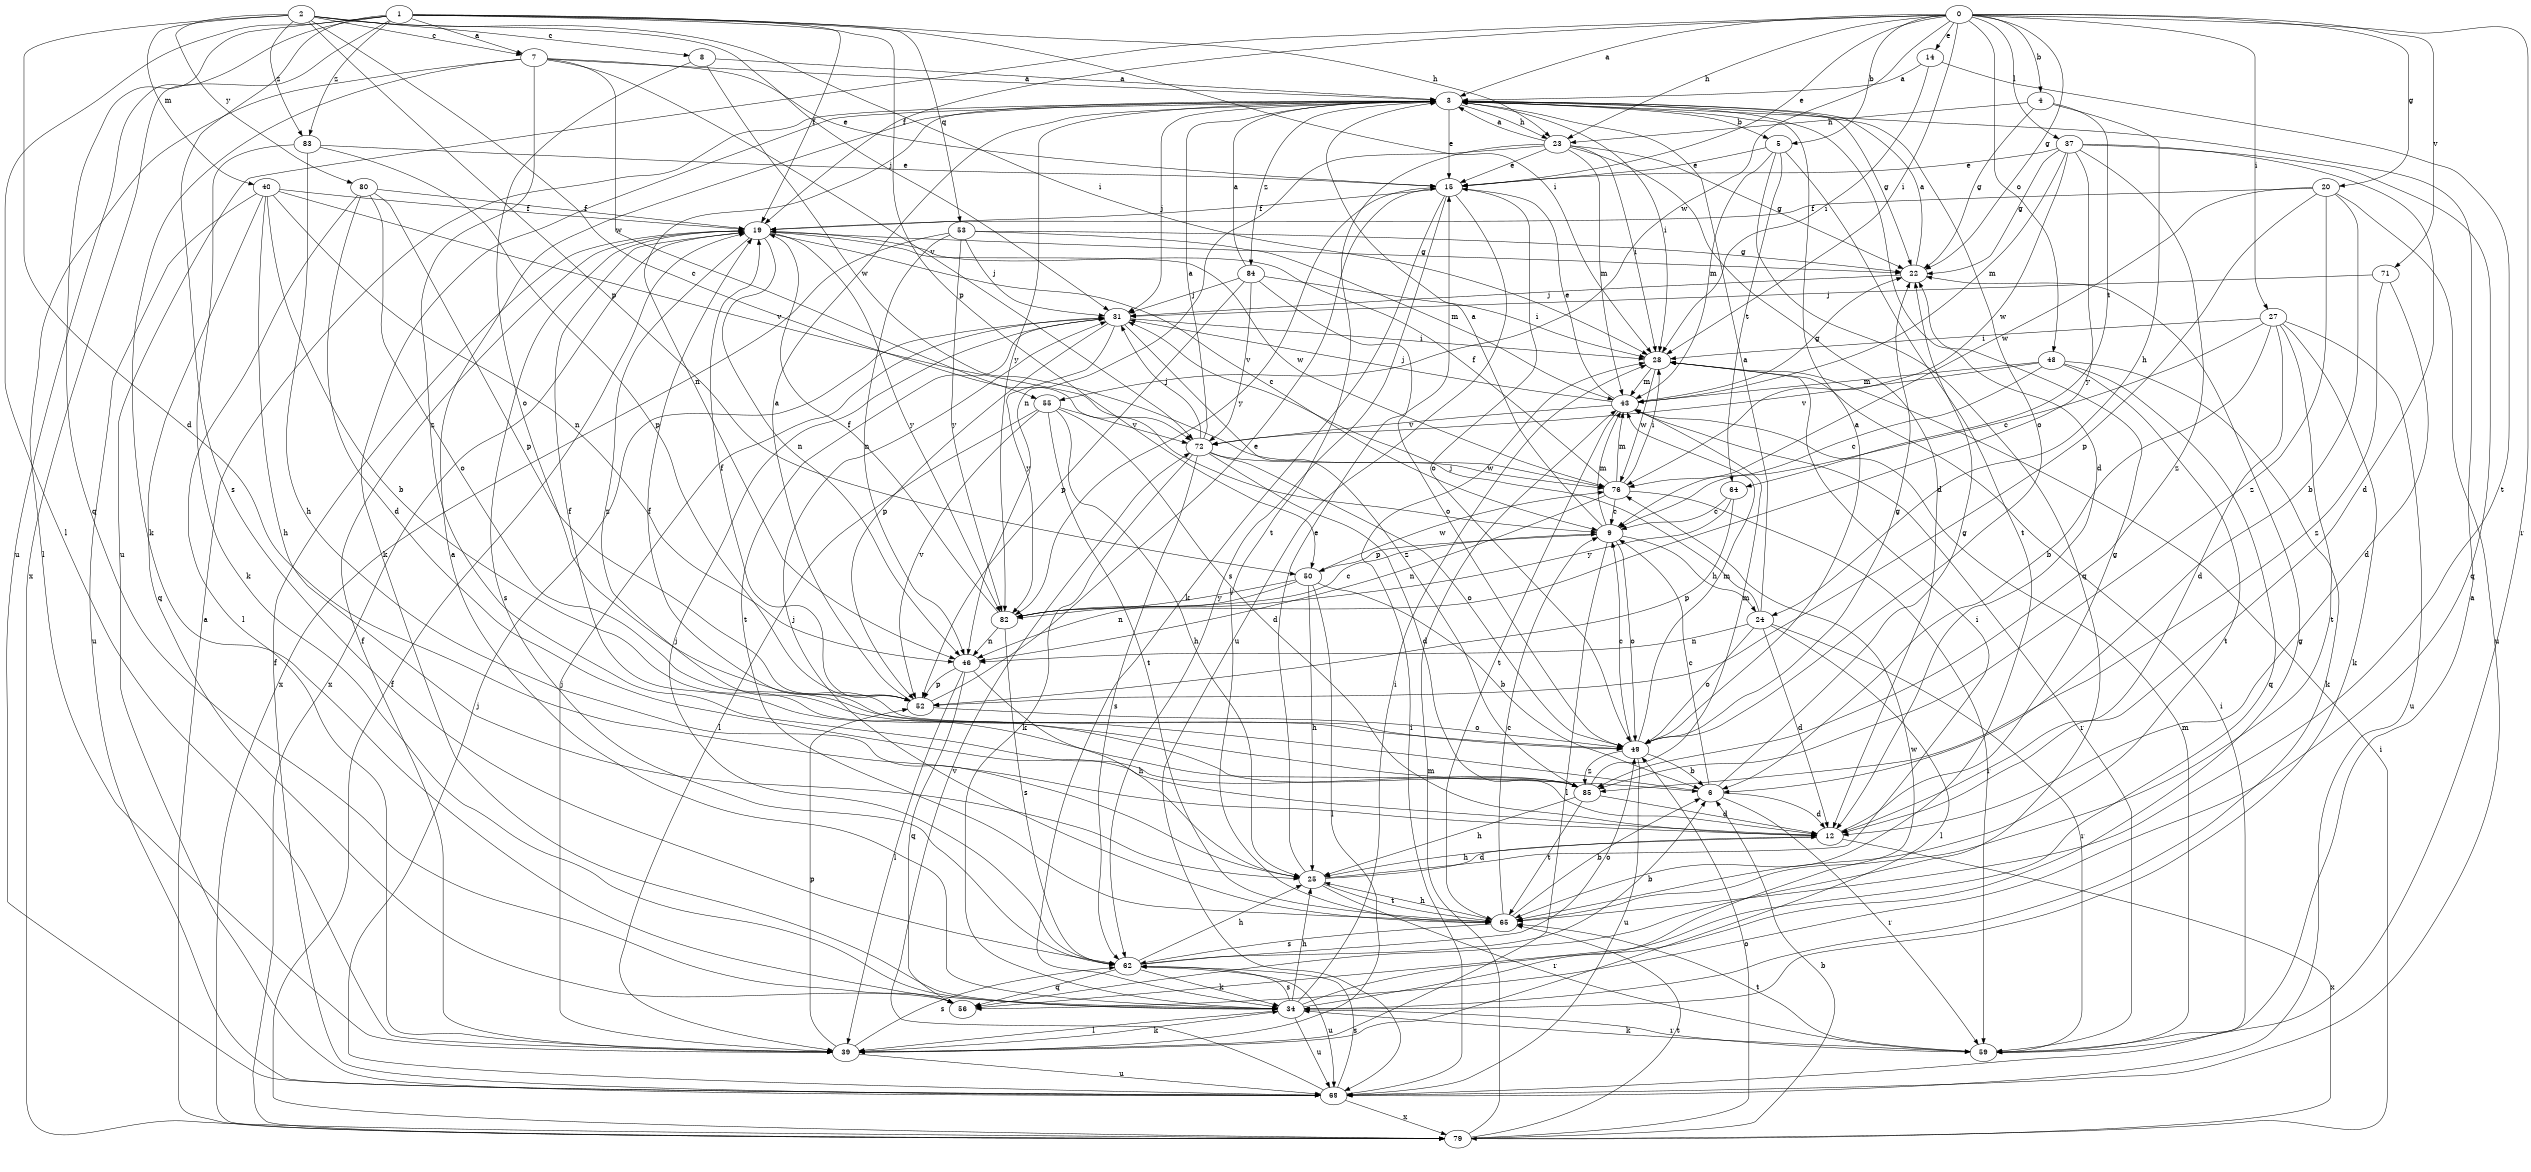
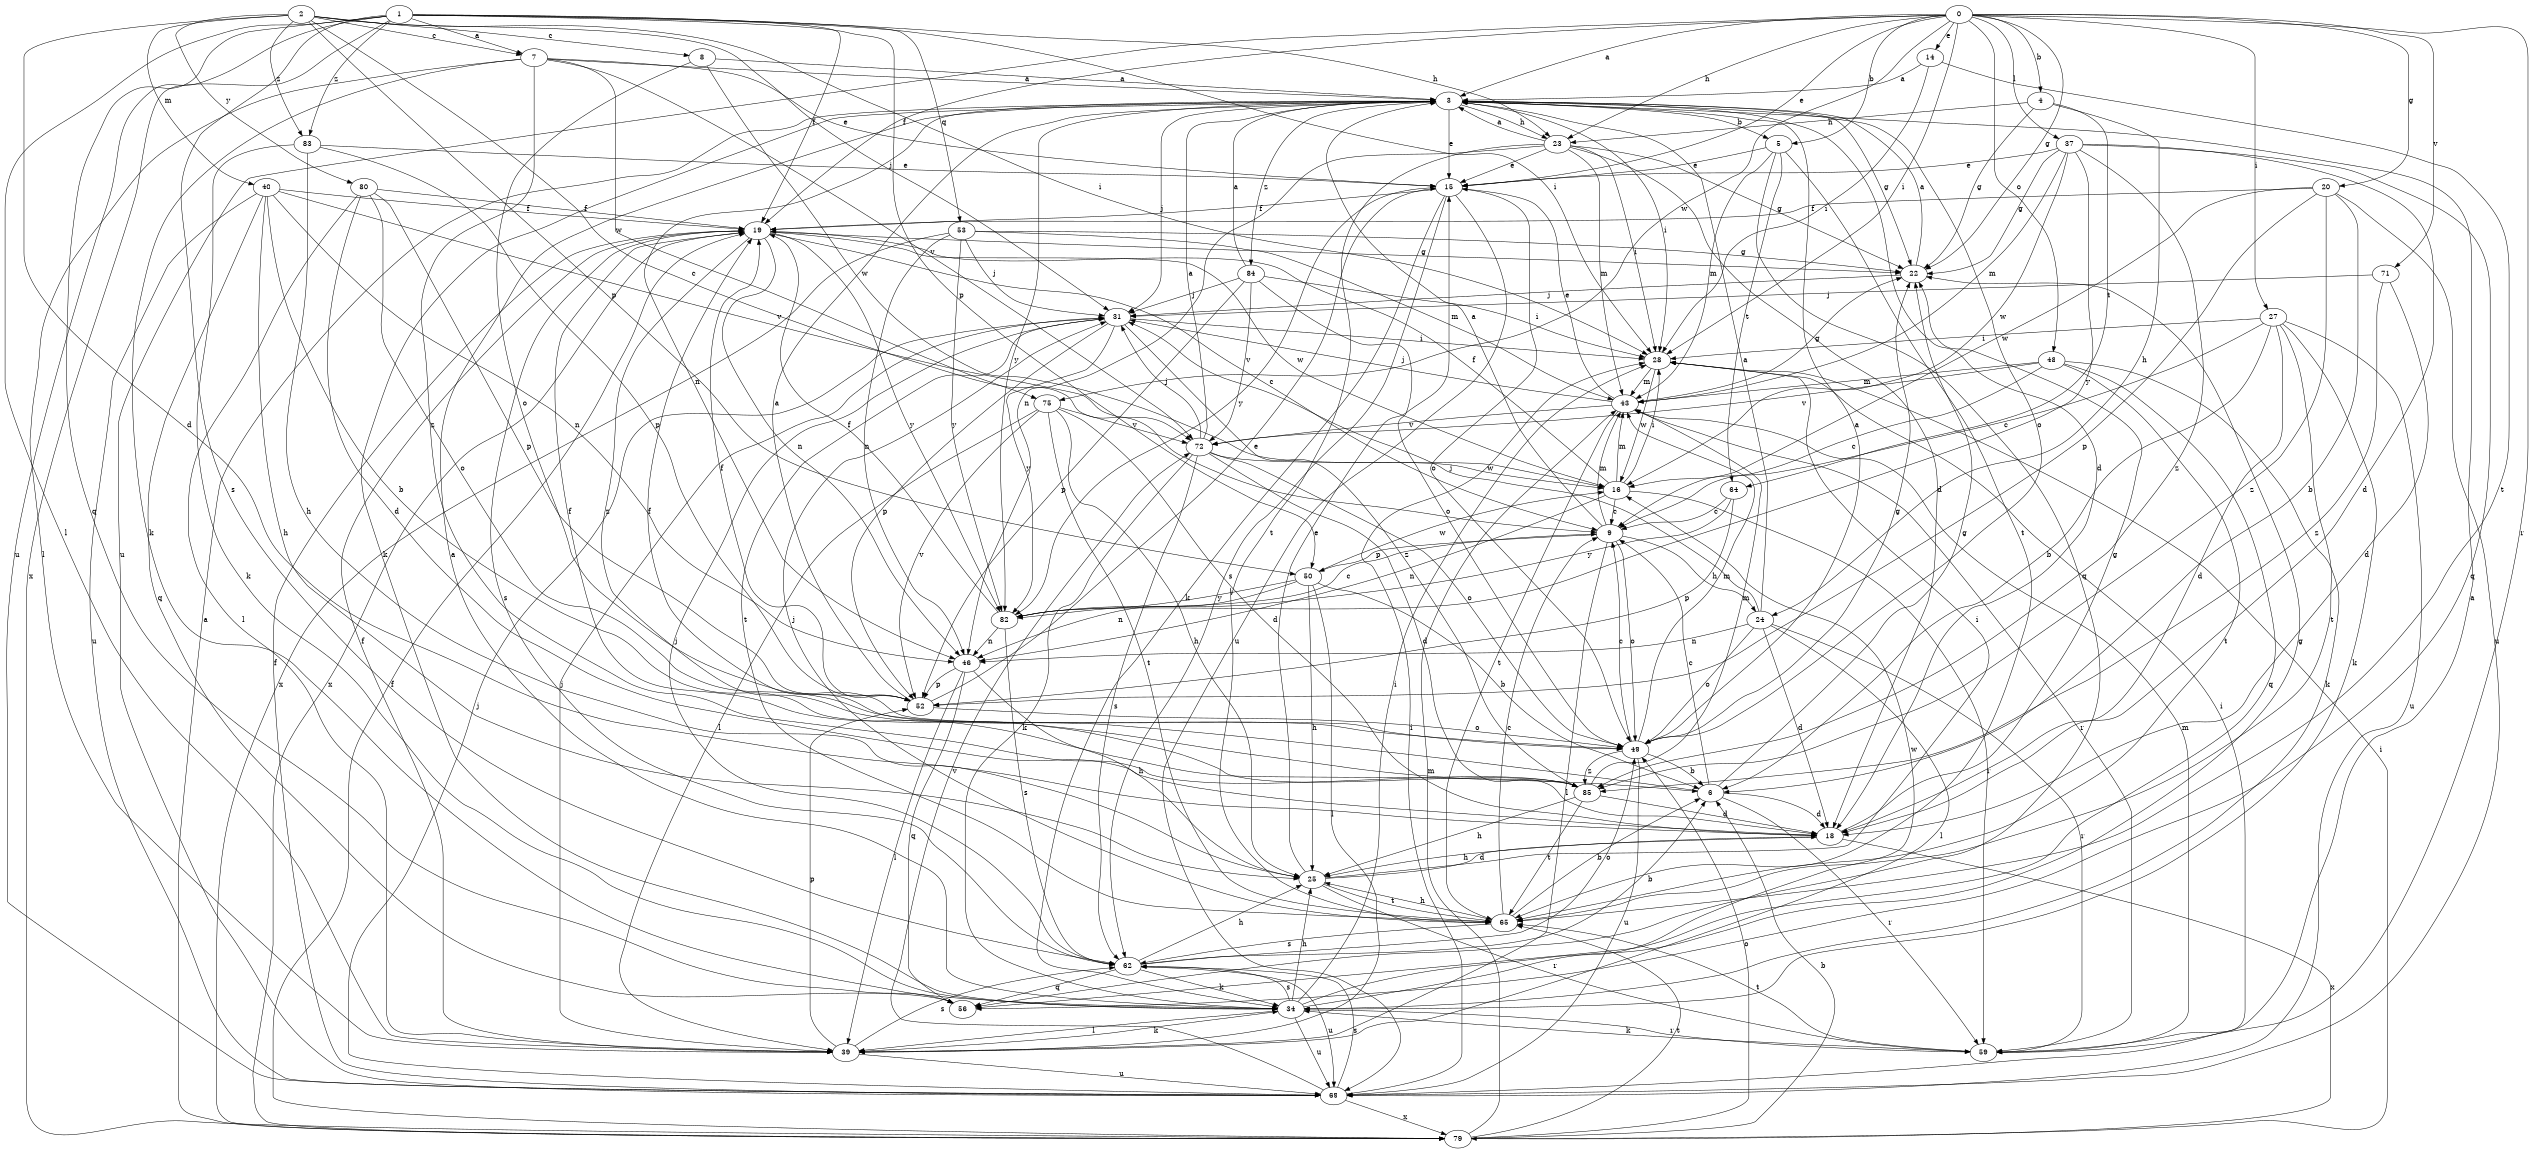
node "55": label "55" -> "75"
node "76": label "76" -> "16"
node "12": label "12" -> "18"
